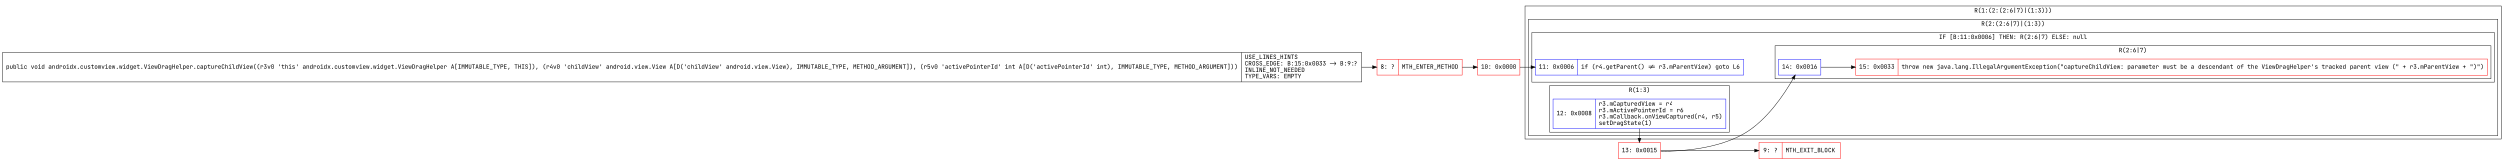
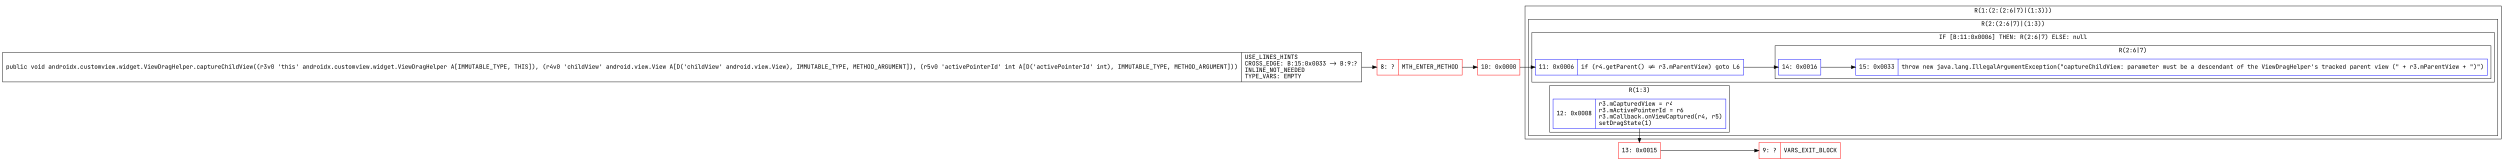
node "15: 0x0033": color red -> blue
edge "13: 0x0015" -> "14: 0x0016": now "11: 0x0006" -> "14: 0x0016"
node "9: ?": text "MTH_EXIT_BLOCK" -> "VARS_EXIT_BLOCK"
